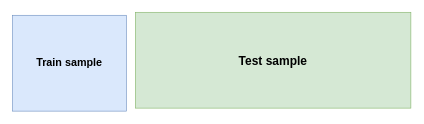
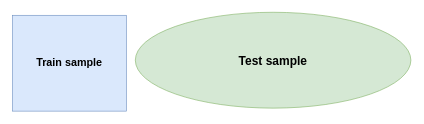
node "Test sample": shape rectangle -> ellipse
